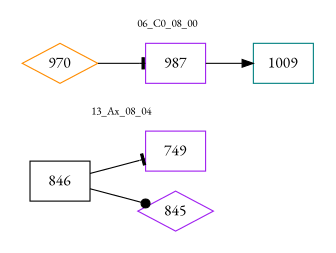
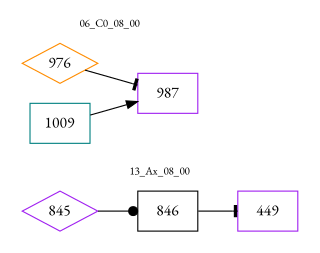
node "970": label "970" -> "976"
edge "987" -> "1009": reversed
cluster "13_Ax_08_04": label "13_Ax_08_04" -> "13_Ax_08_00"
node "749": label "749" -> "449"
edge "846" -> "845": reversed
